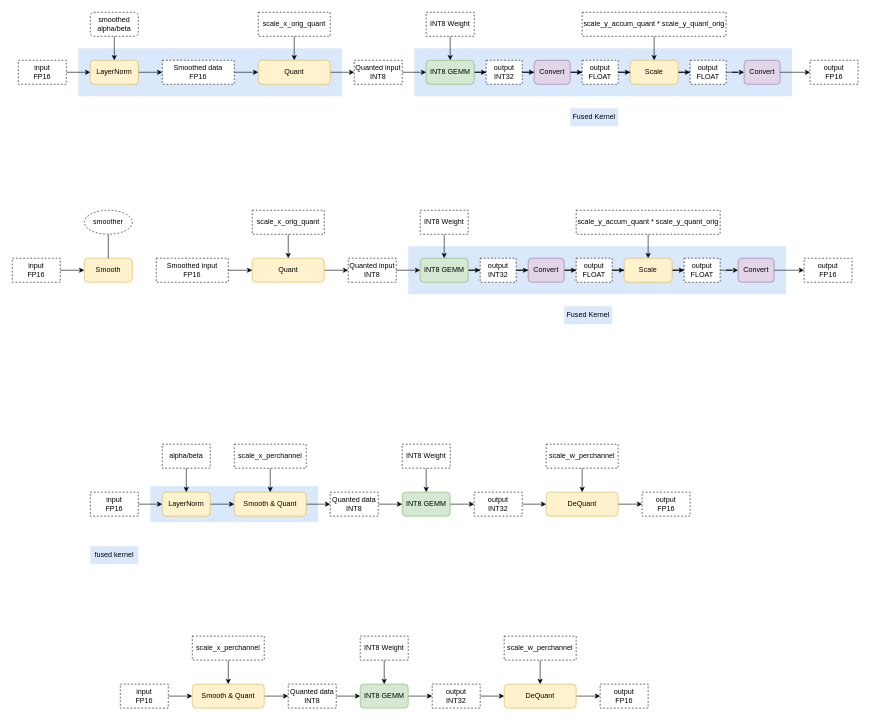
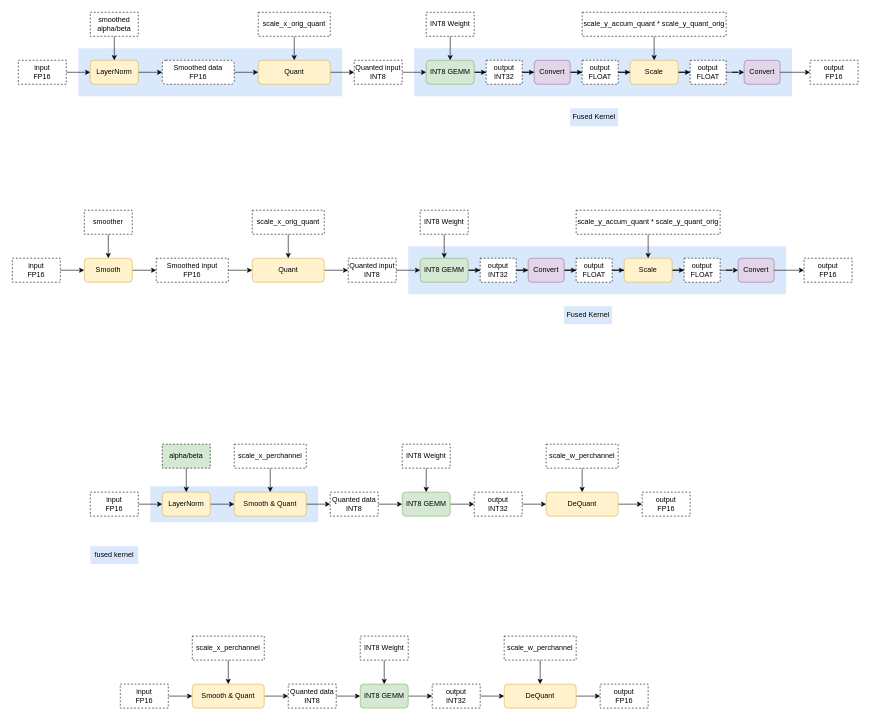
node "smoothed alpha/beta": shape rounded rectangle -> rectangle
node "Smoothed data FP16": shape rectangle -> rounded rectangle
node "smoother": shape ellipse -> rectangle
edge "smoother" -- "Smooth": arrowhead none -> classic
edge "Smooth" -> "Smoothed input FP16": added
node "alpha/beta": fillcolor #ffffff -> #d5e8d4
